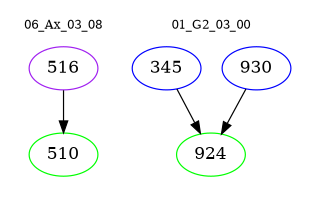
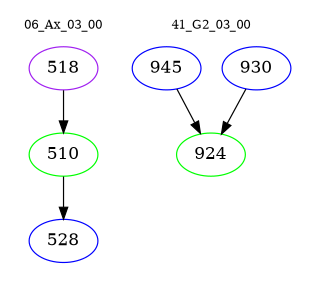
cluster "06_Ax_03_08": label "06_Ax_03_08" -> "06_Ax_03_00"
cluster "01_G2_03_00": label "01_G2_03_00" -> "41_G2_03_00"
node "516": label "516" -> "518"
node "345": label "345" -> "945"
node "528": added
